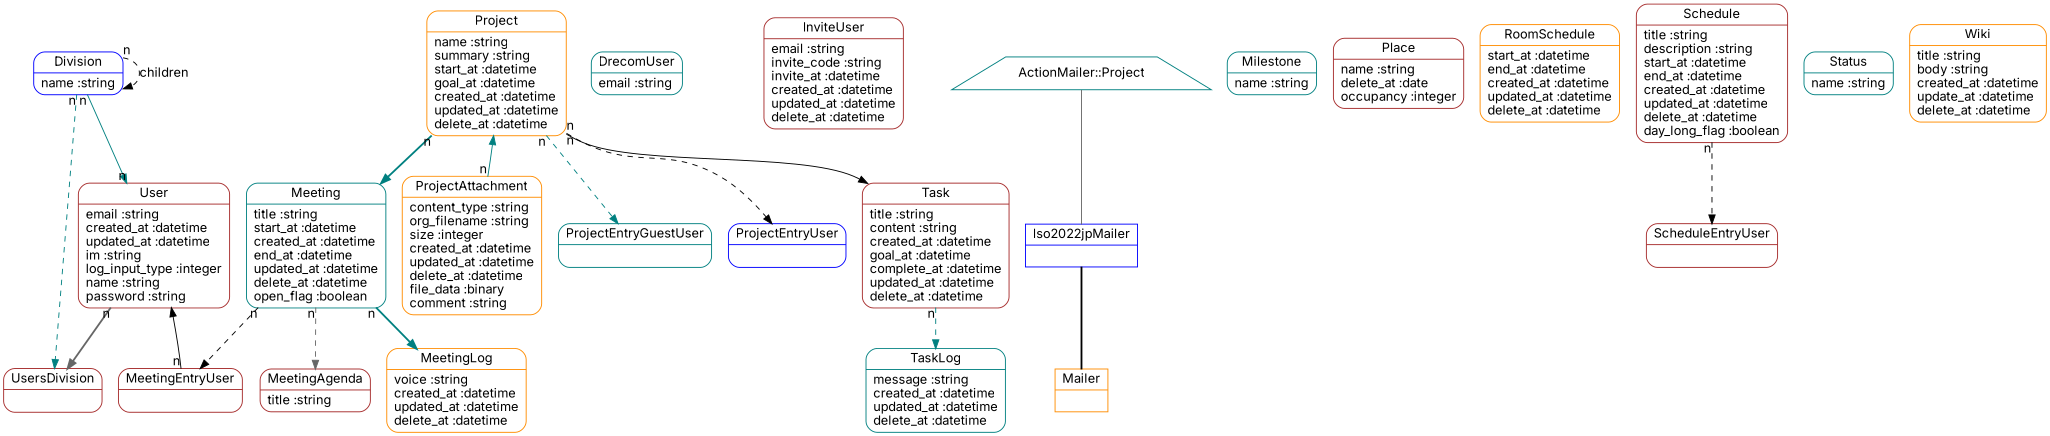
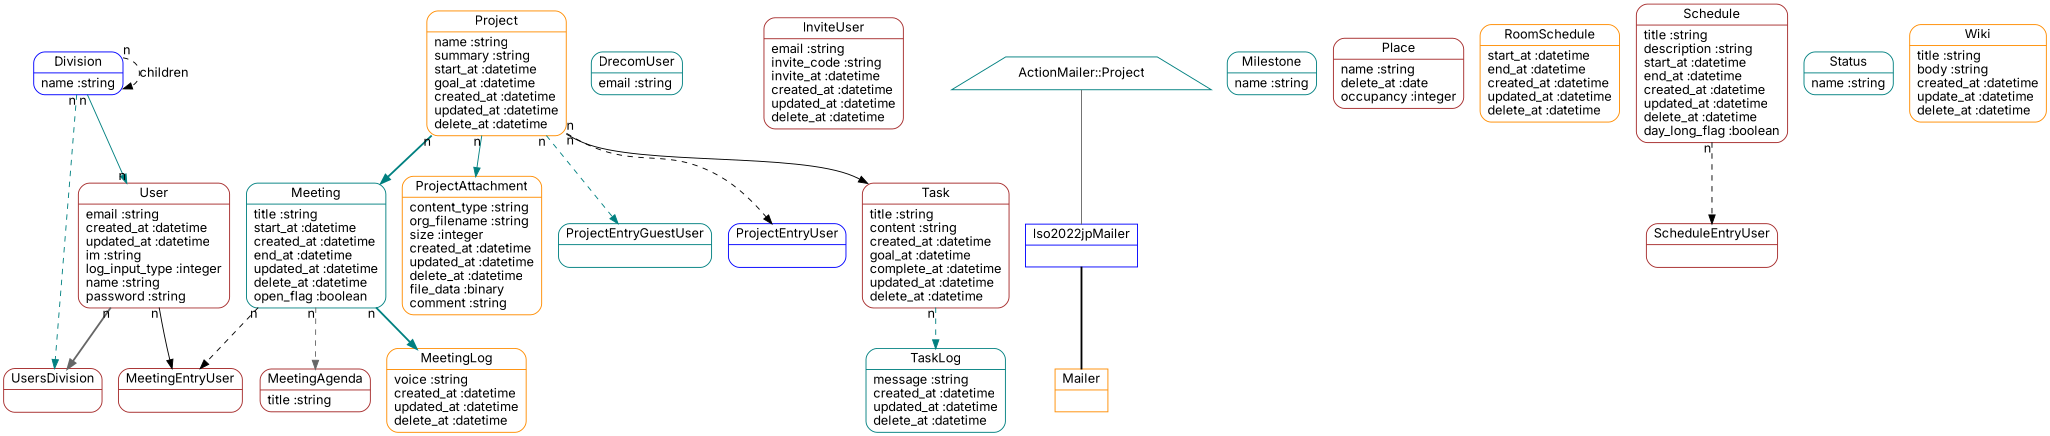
edge "ProjectAttachment" -> "Project": reversed
edge "MeetingEntryUser" -> "User": reversed
